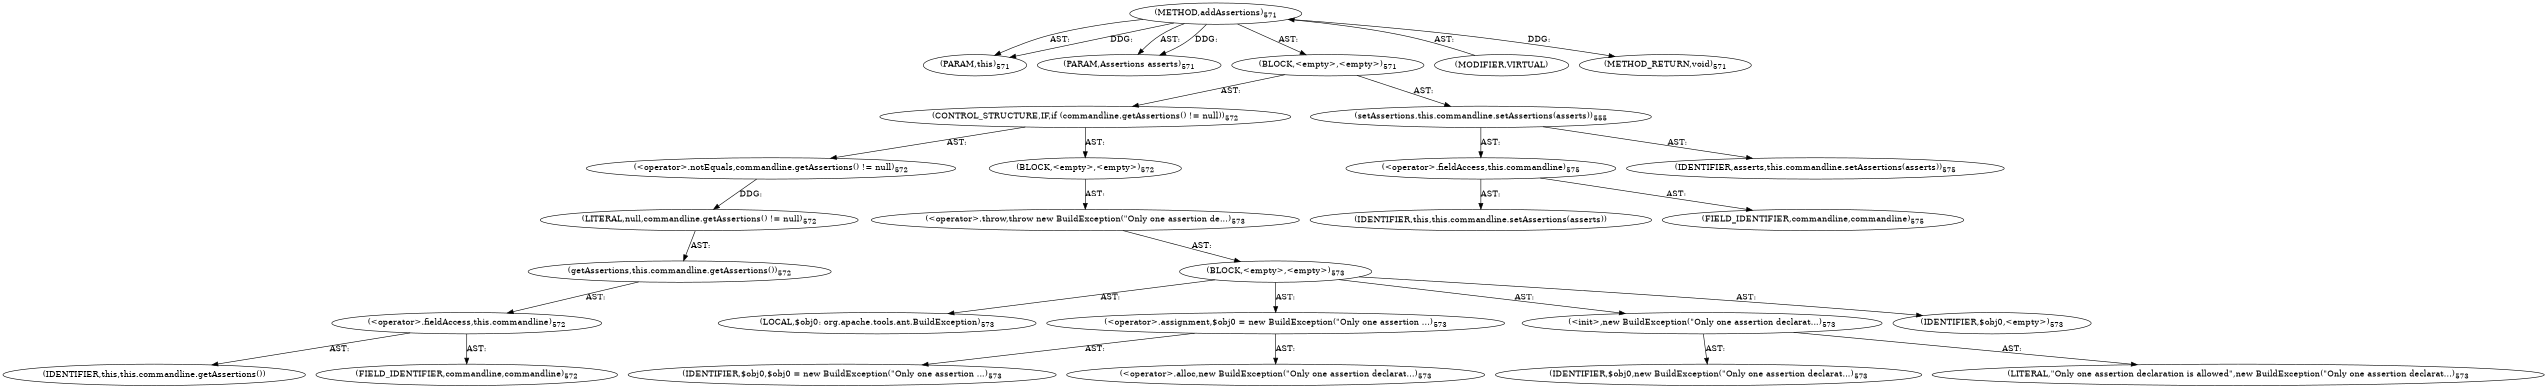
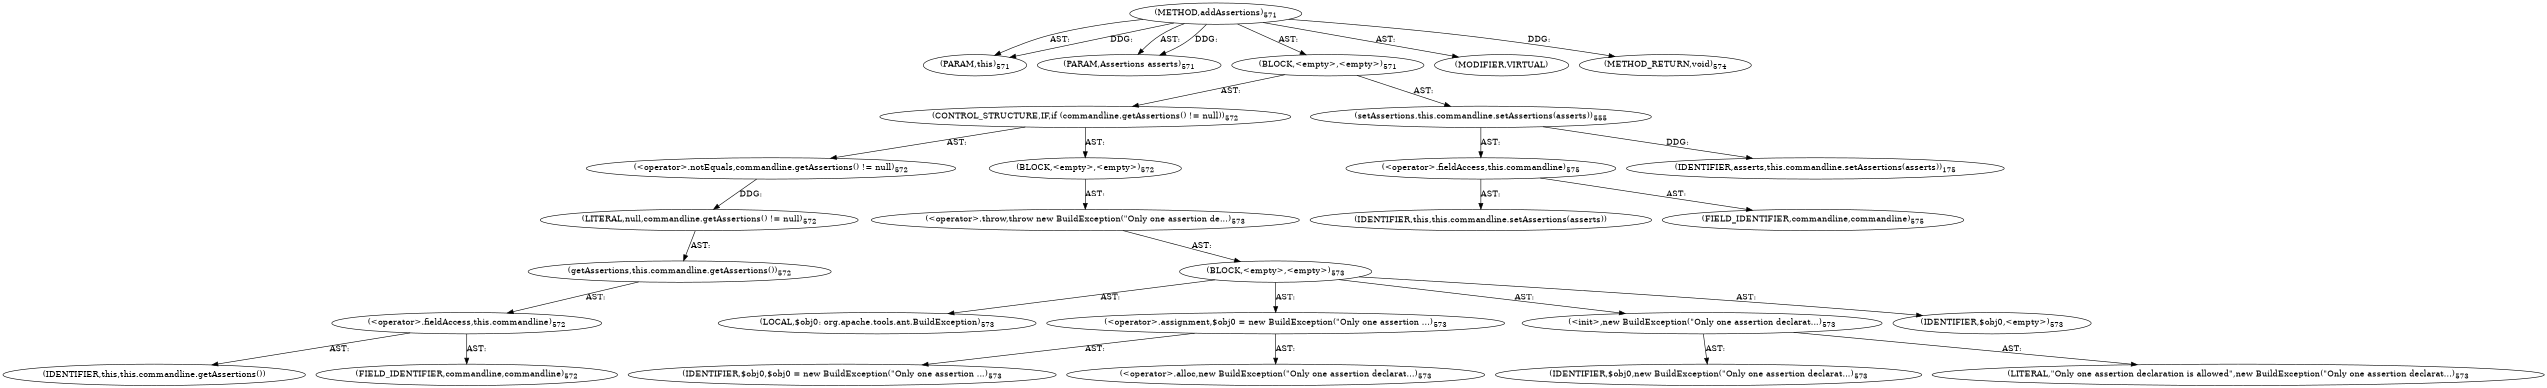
edge "(MODIFIER,VIRTUAL)" -> "(METHOD,addAssertions)": reversed
node "(METHOD_RETURN,void)": text "571" -> "574"
edge "(setAssertions,this.commandline.setAssertions(asserts))" -> "(IDENTIFIER,asserts,this.commandline.setAssertions(asserts))": label "AST: " -> "DDG: "
node "(IDENTIFIER,asserts,this.commandline.setAssertions(asserts))": text "575" -> "175"
